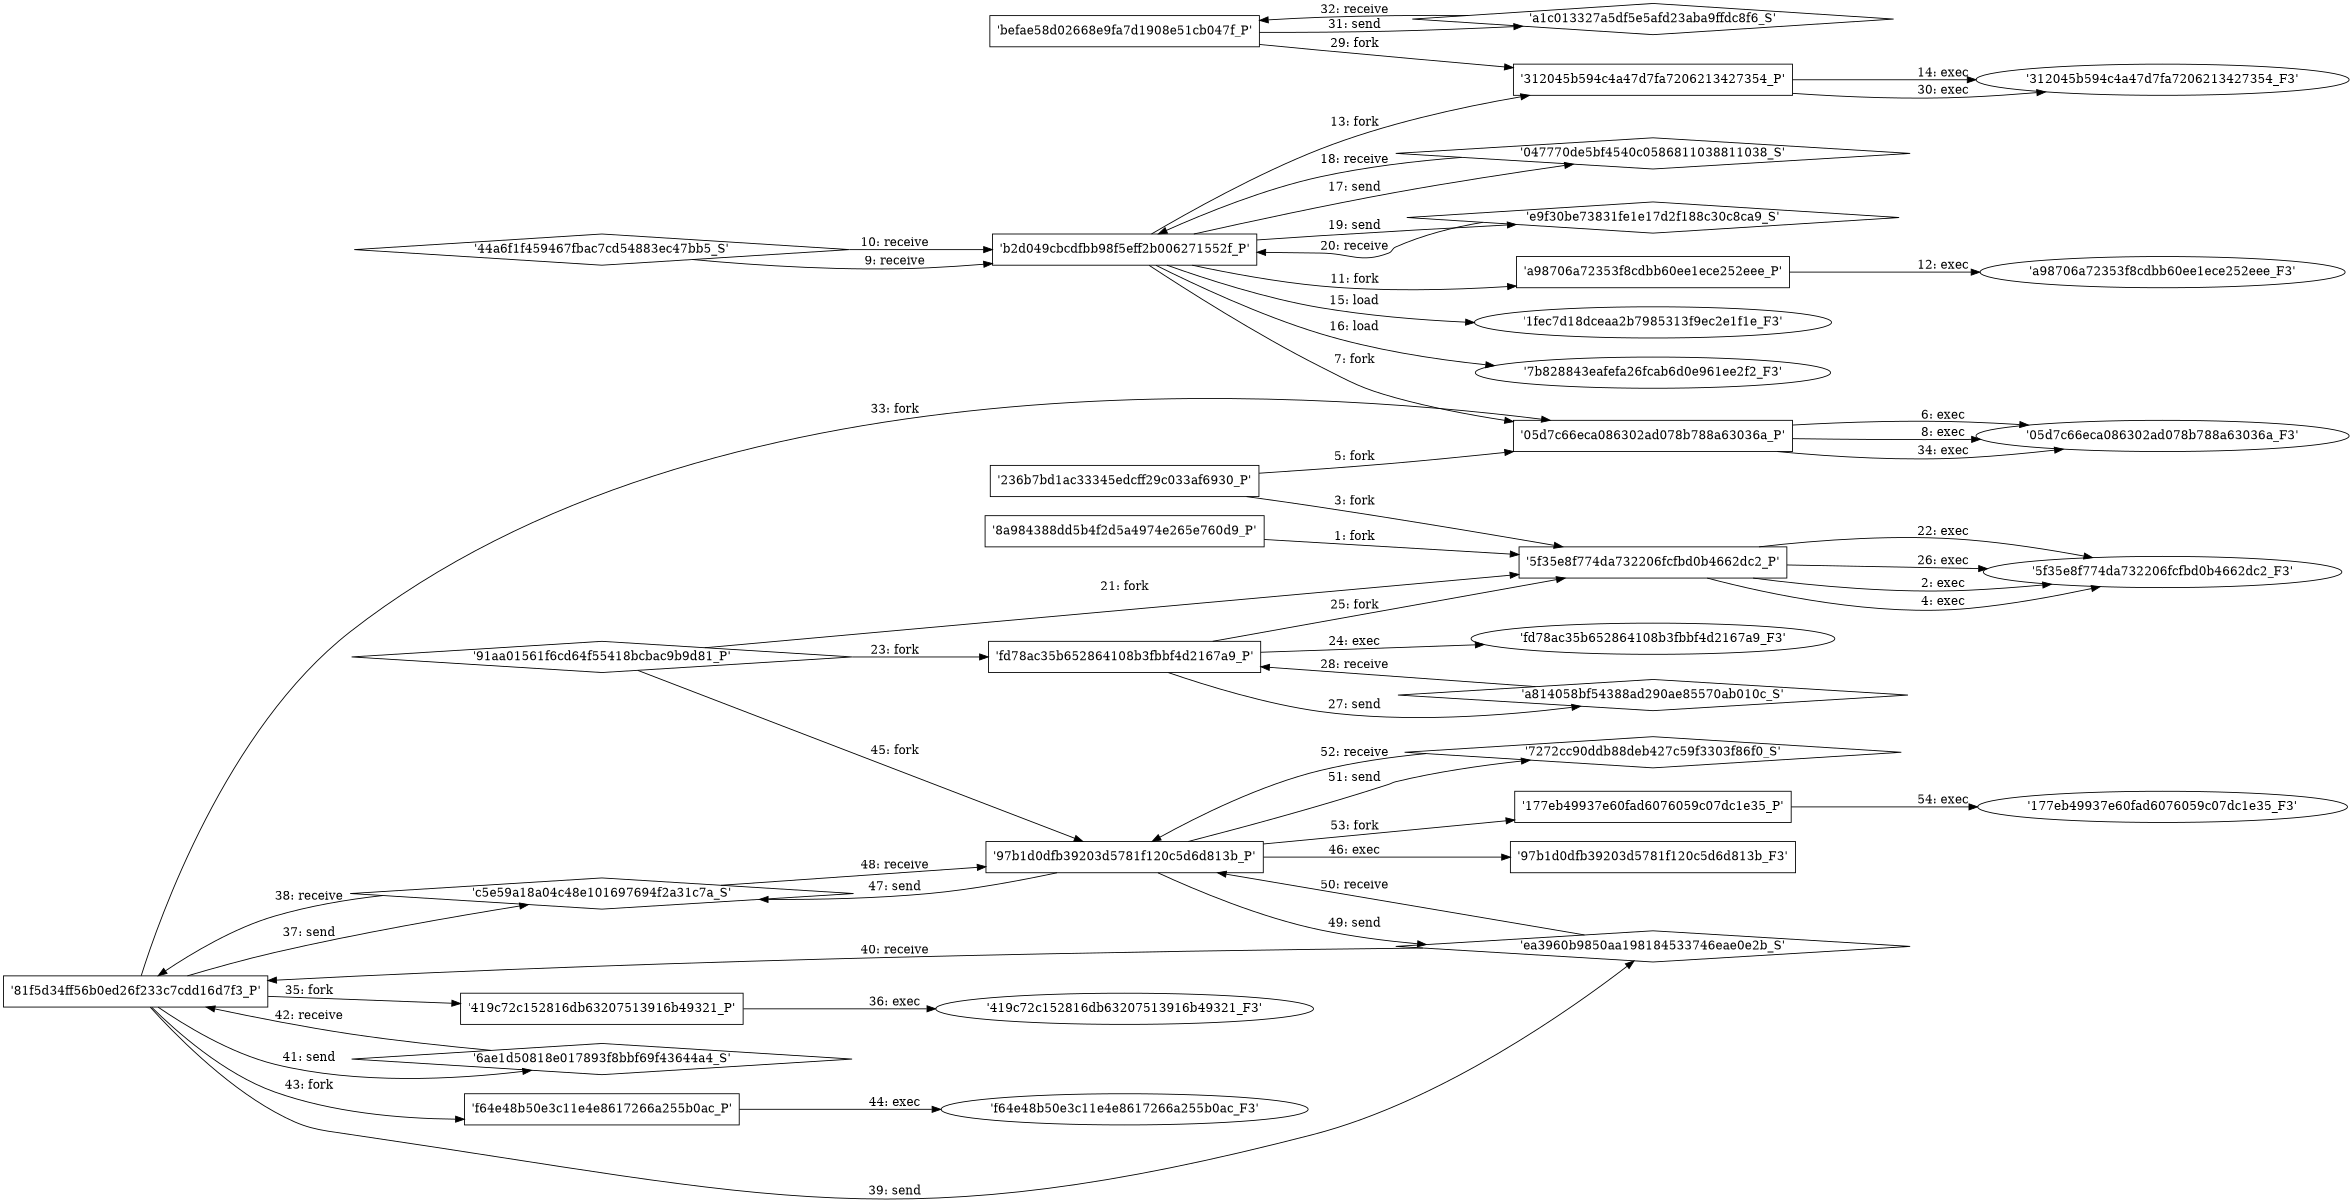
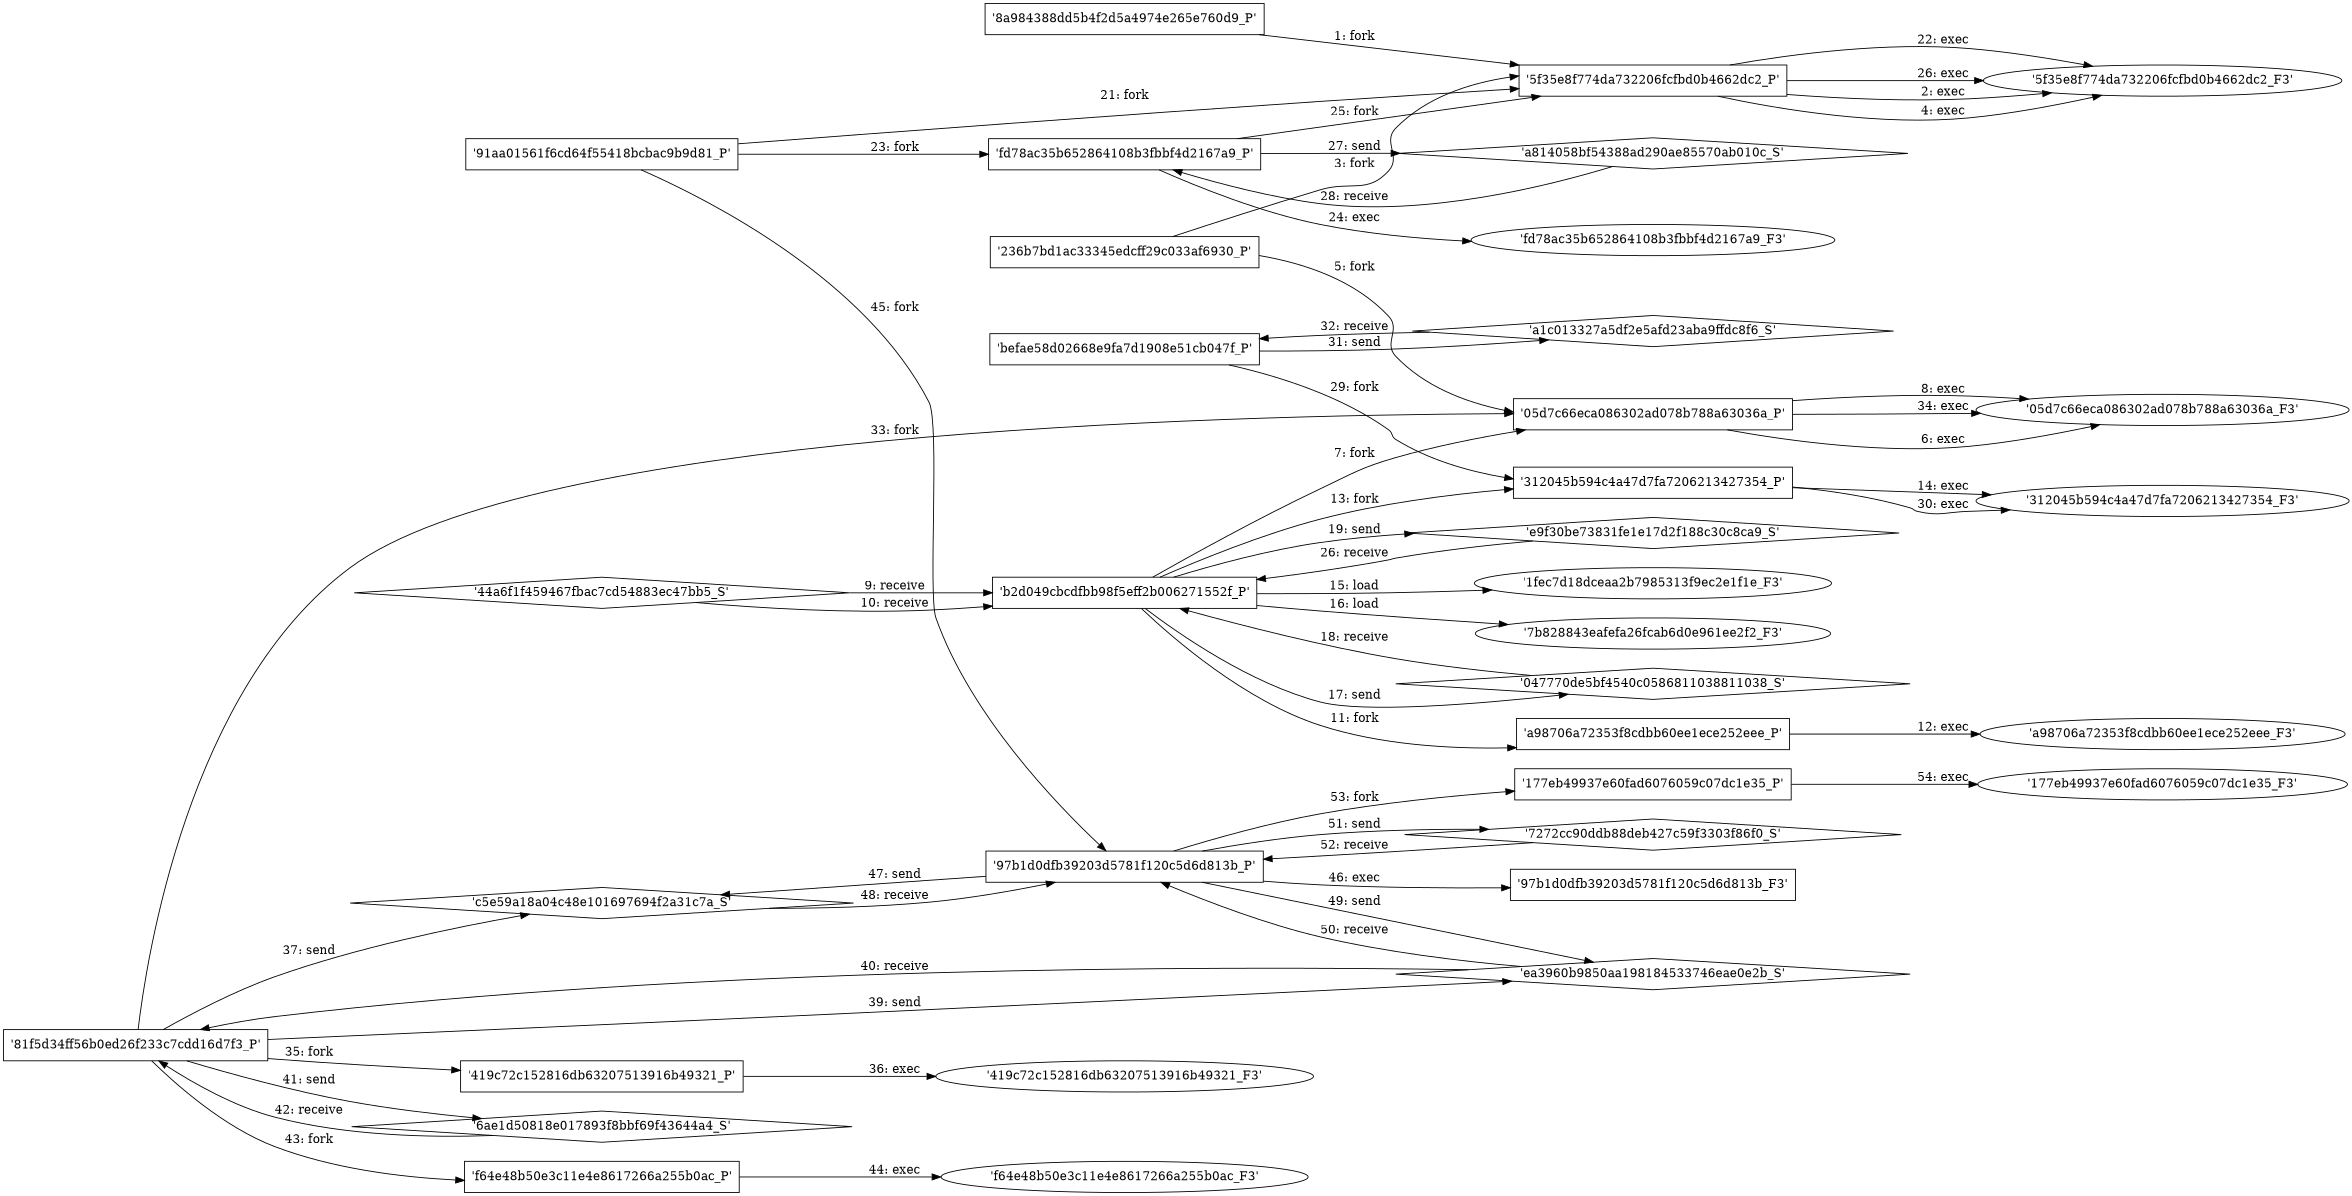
node "'a1c013327a5df5e5afd23aba9ffdc8f6_S'": label "'a1c013327a5df5e5afd23aba9ffdc8f6_S'" -> "'a1c013327a5df2e5afd23aba9ffdc8f6_S'"
edge "'e9f30be73831fe1e17d2f188c30c8ca9_S'" -> "'b2d049cbcdfbb98f5eff2b006271552f_P'": label "20: receive" -> "26: receive"
node "'91aa01561f6cd64f55418bcbac9b9d81_P'": shape diamond -> box
edge "'c5e59a18a04c48e101697694f2a31c7a_S'" -> "'81f5d34ff56b0ed26f233c7cdd16d7f3_P'": removed, label "38: receive"
